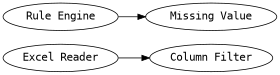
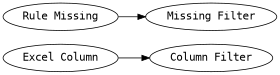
node "Rule Engine": label "Rule Engine" -> "Rule Missing"
node "Missing Value": label "Missing Value" -> "Missing Filter"
node "Excel Reader": label "Excel Reader" -> "Excel Column"
